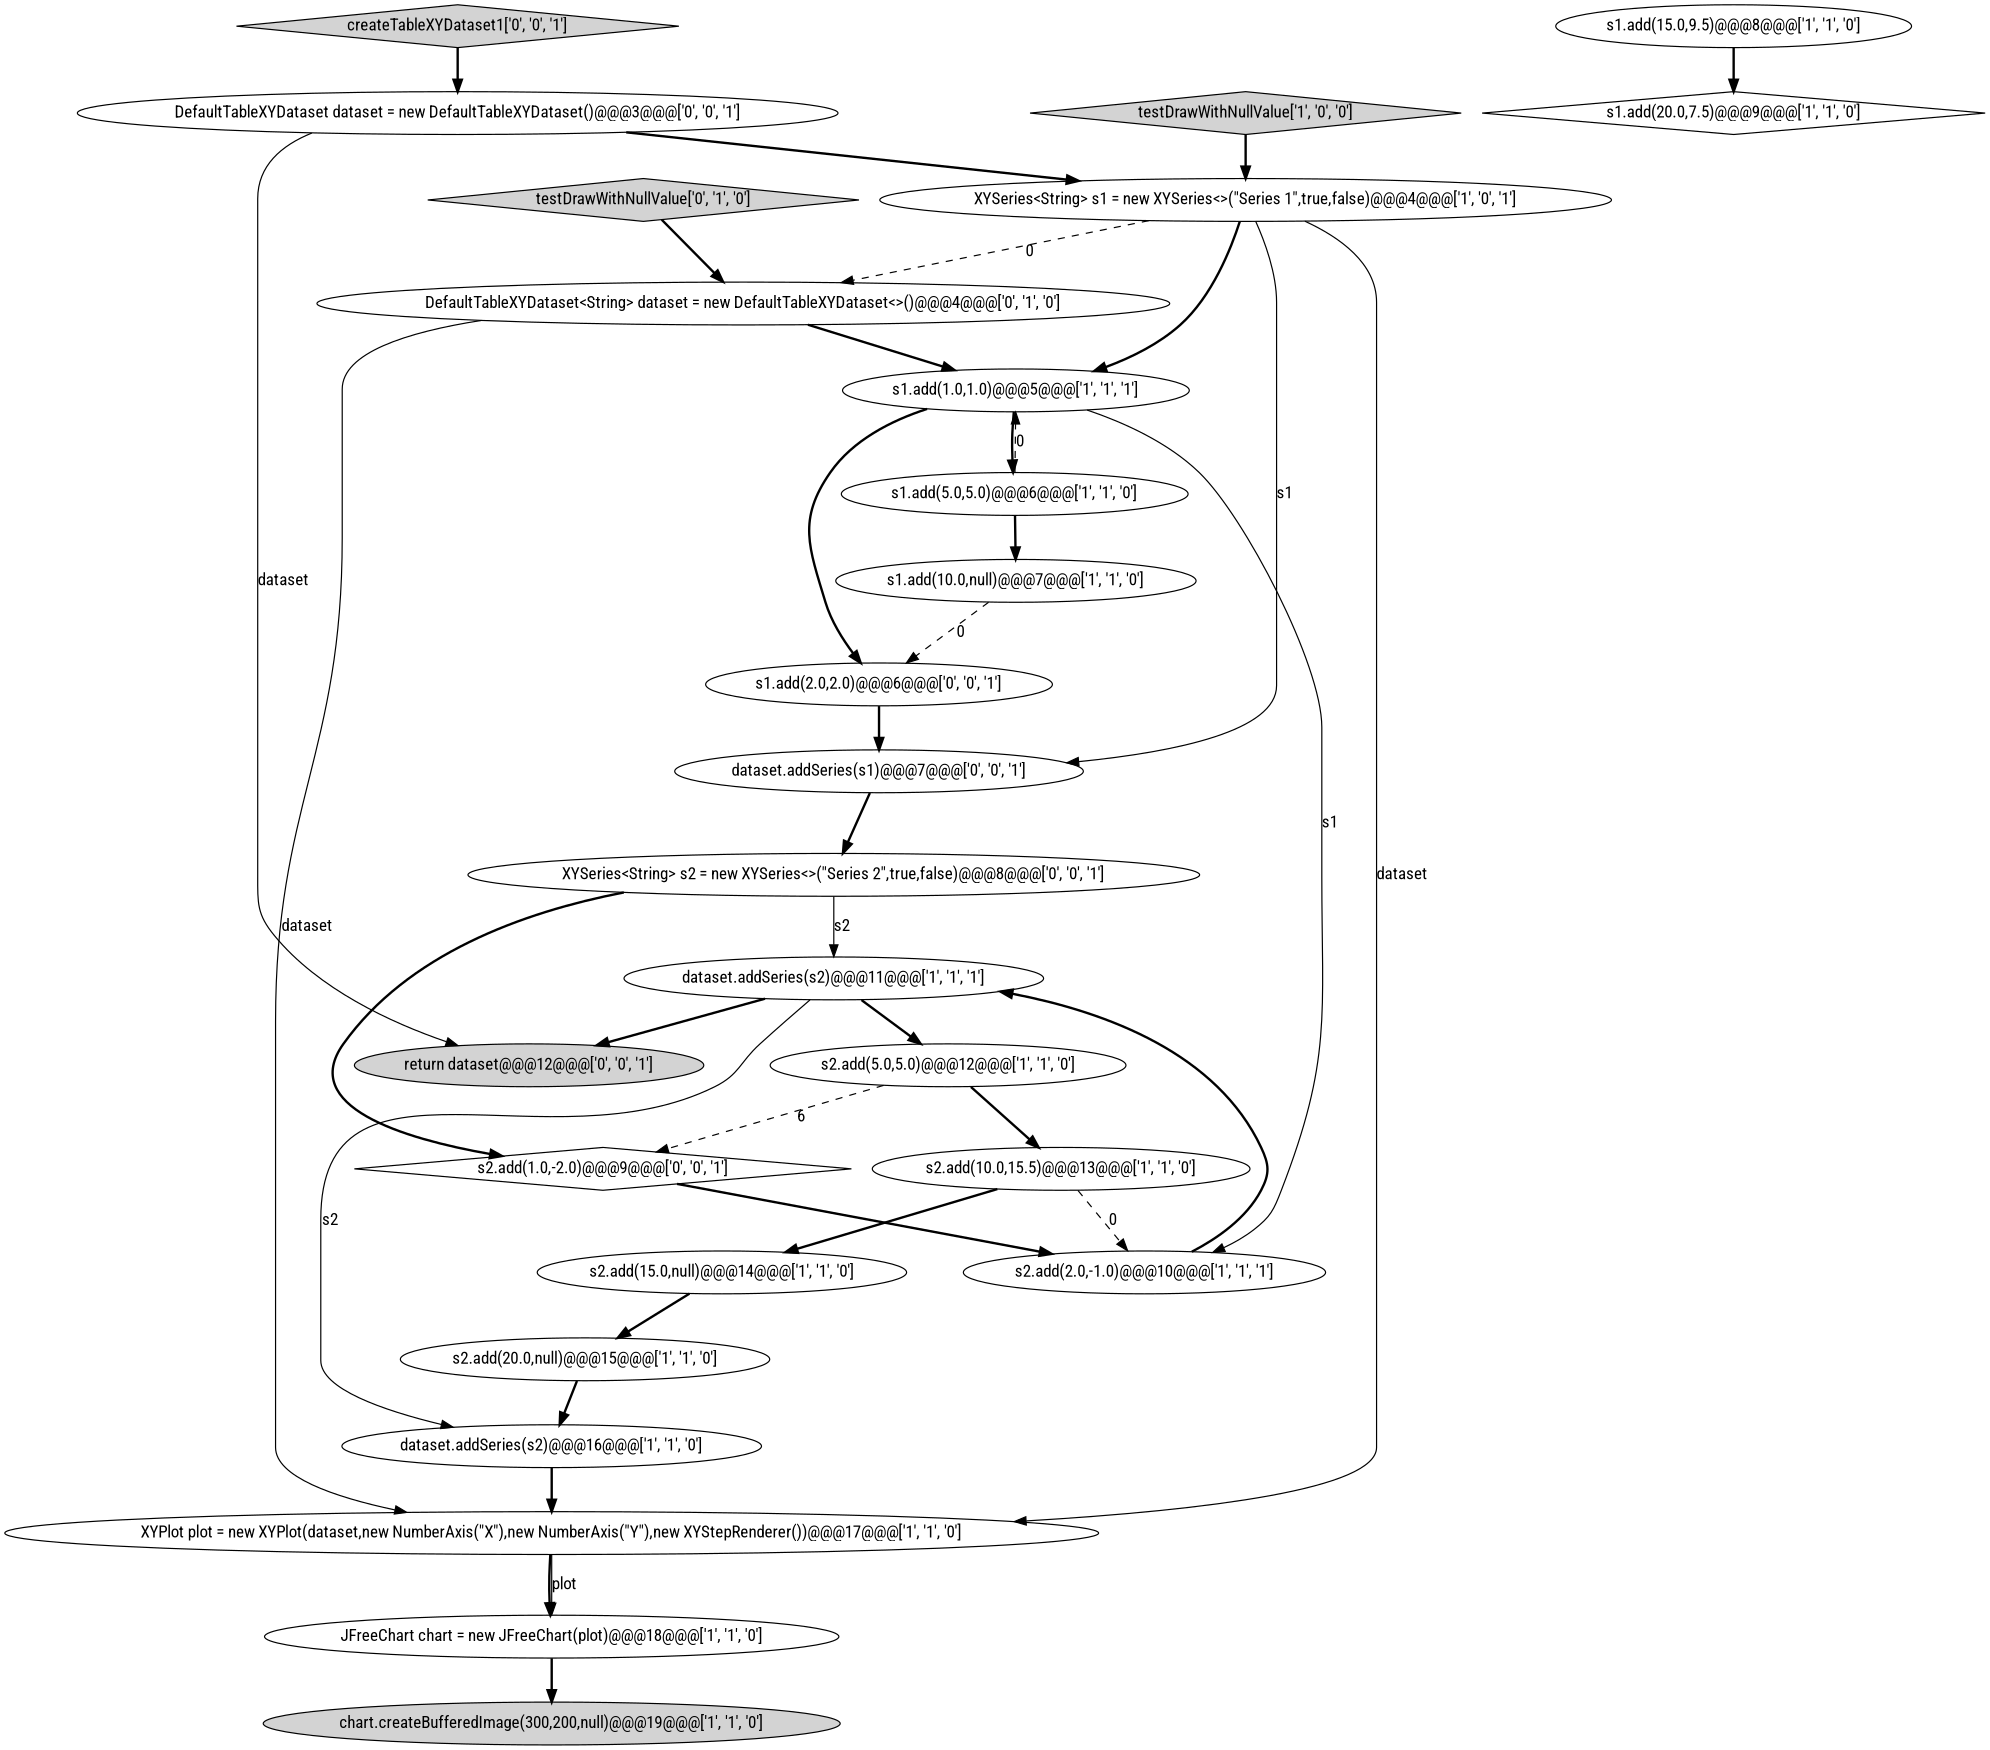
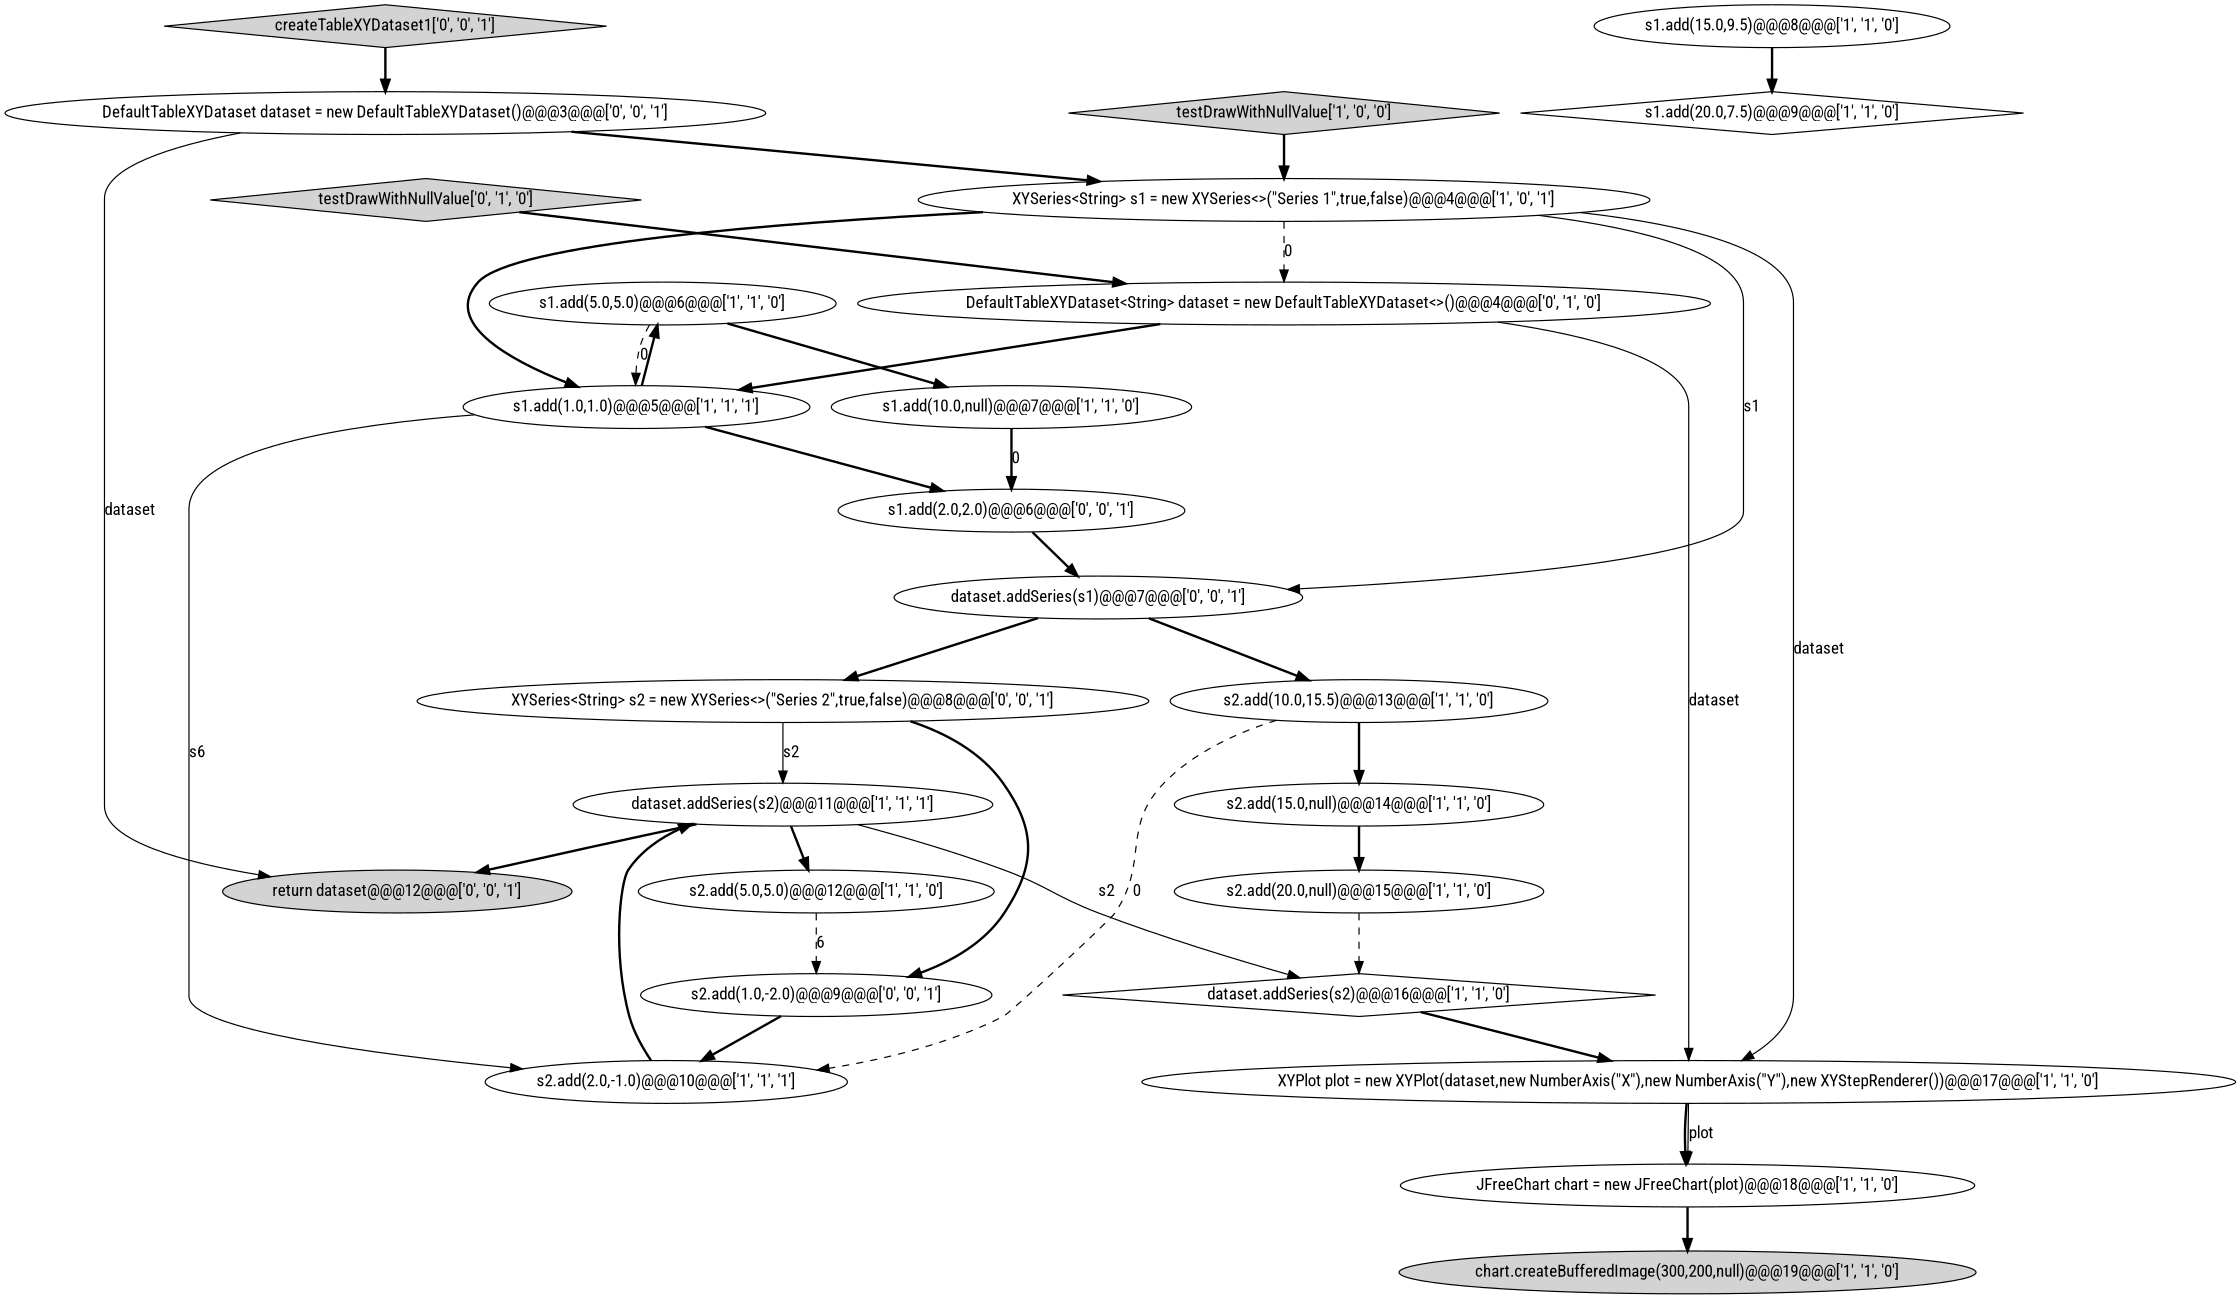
edge "s1.add(10.0,null)@@@7@@@['1', '1', '0']" -> "s1.add(2.0,2.0)@@@6@@@['0', '0', '1']": style dashed -> bold
edge "s1.add(1.0,1.0)@@@5@@@['1', '1', '1']" -> "s2.add(2.0,-1.0)@@@10@@@['1', '1', '1']": label "s1" -> "s6"
edge "s2.add(5.0,5.0)@@@12@@@['1', '1', '0']" -> "s2.add(10.0,15.5)@@@13@@@['1', '1', '0']": now "dataset.addSeries(s1)@@@7@@@['0', '0', '1']" -> "s2.add(10.0,15.5)@@@13@@@['1', '1', '0']"
node "s2.add(1.0,-2.0)@@@9@@@['0', '0', '1']": shape diamond -> ellipse
edge "s2.add(20.0,null)@@@15@@@['1', '1', '0']" -> "dataset.addSeries(s2)@@@16@@@['1', '1', '0']": style bold -> dashed
node "dataset.addSeries(s2)@@@16@@@['1', '1', '0']": shape ellipse -> diamond
